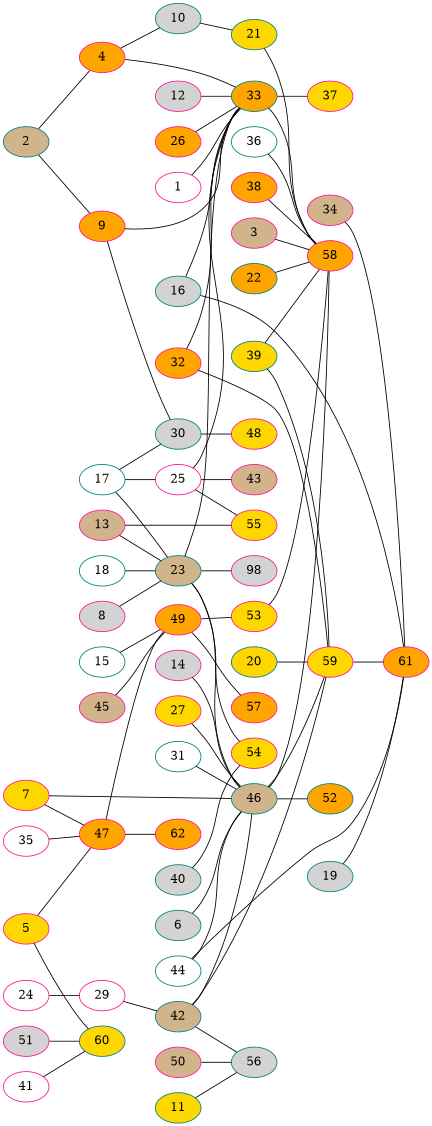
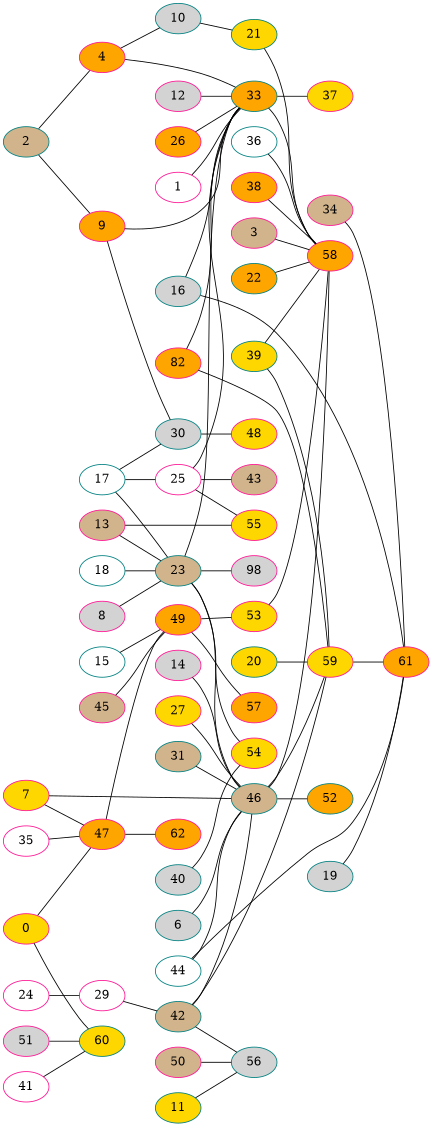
node "32": label "32" -> "82"
node "31": fillcolor white -> tan
node "5": label "5" -> "0"
